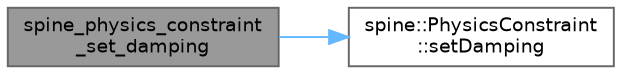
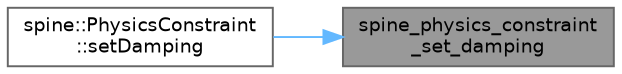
edge "spine_physics_constraint _set_damping" -> "spine::PhysicsConstraint ::setDamping": reversed
